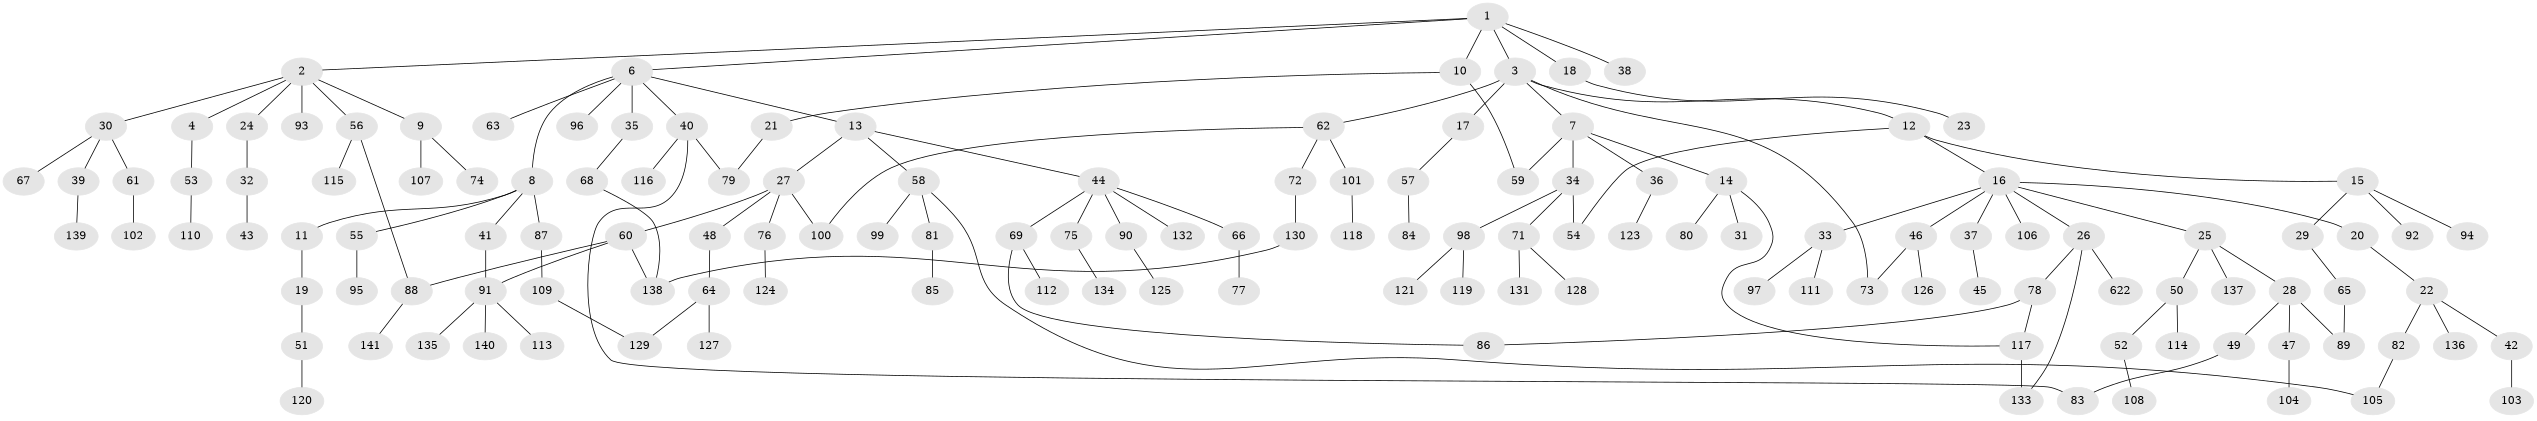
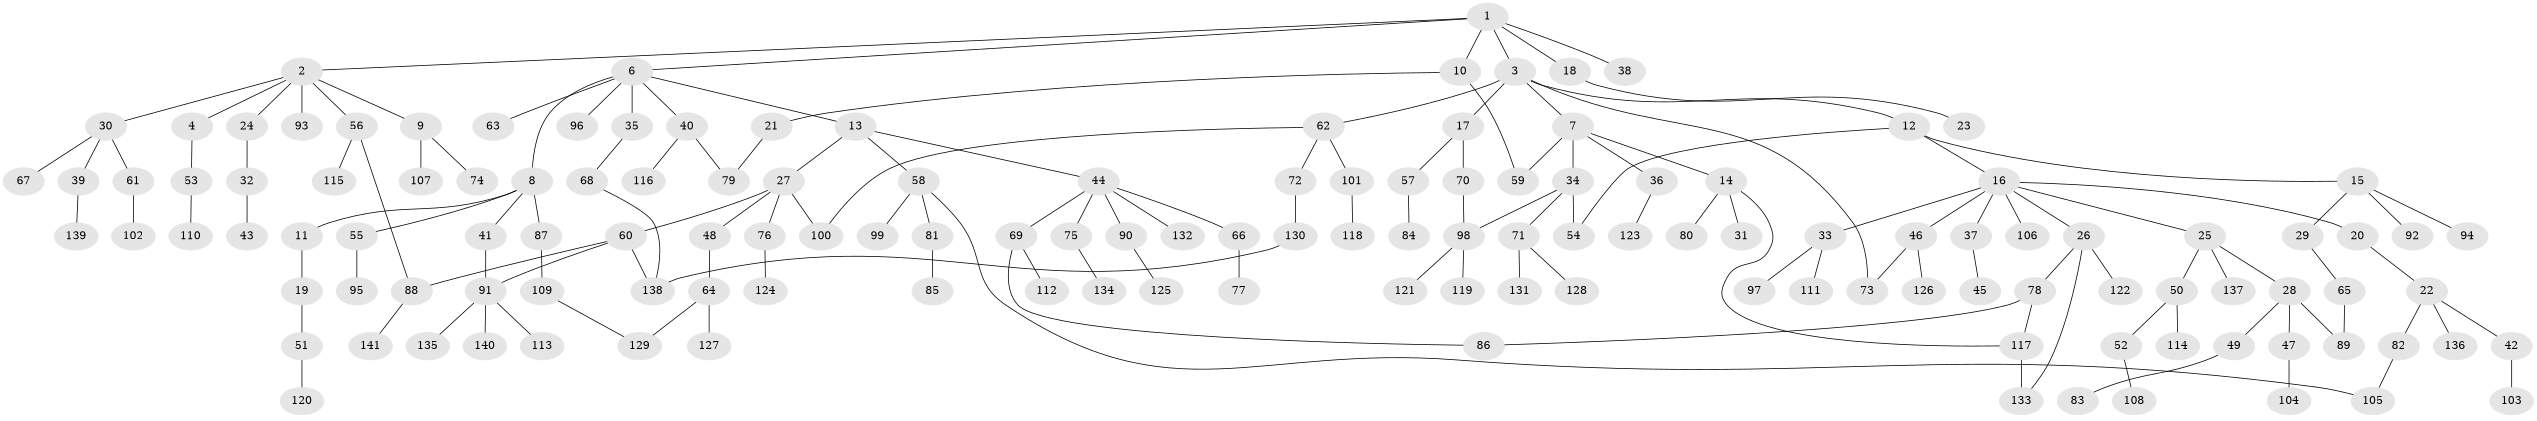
node "70": added
node "622": label "622" -> "122"
edge "40" -- "83": removed
